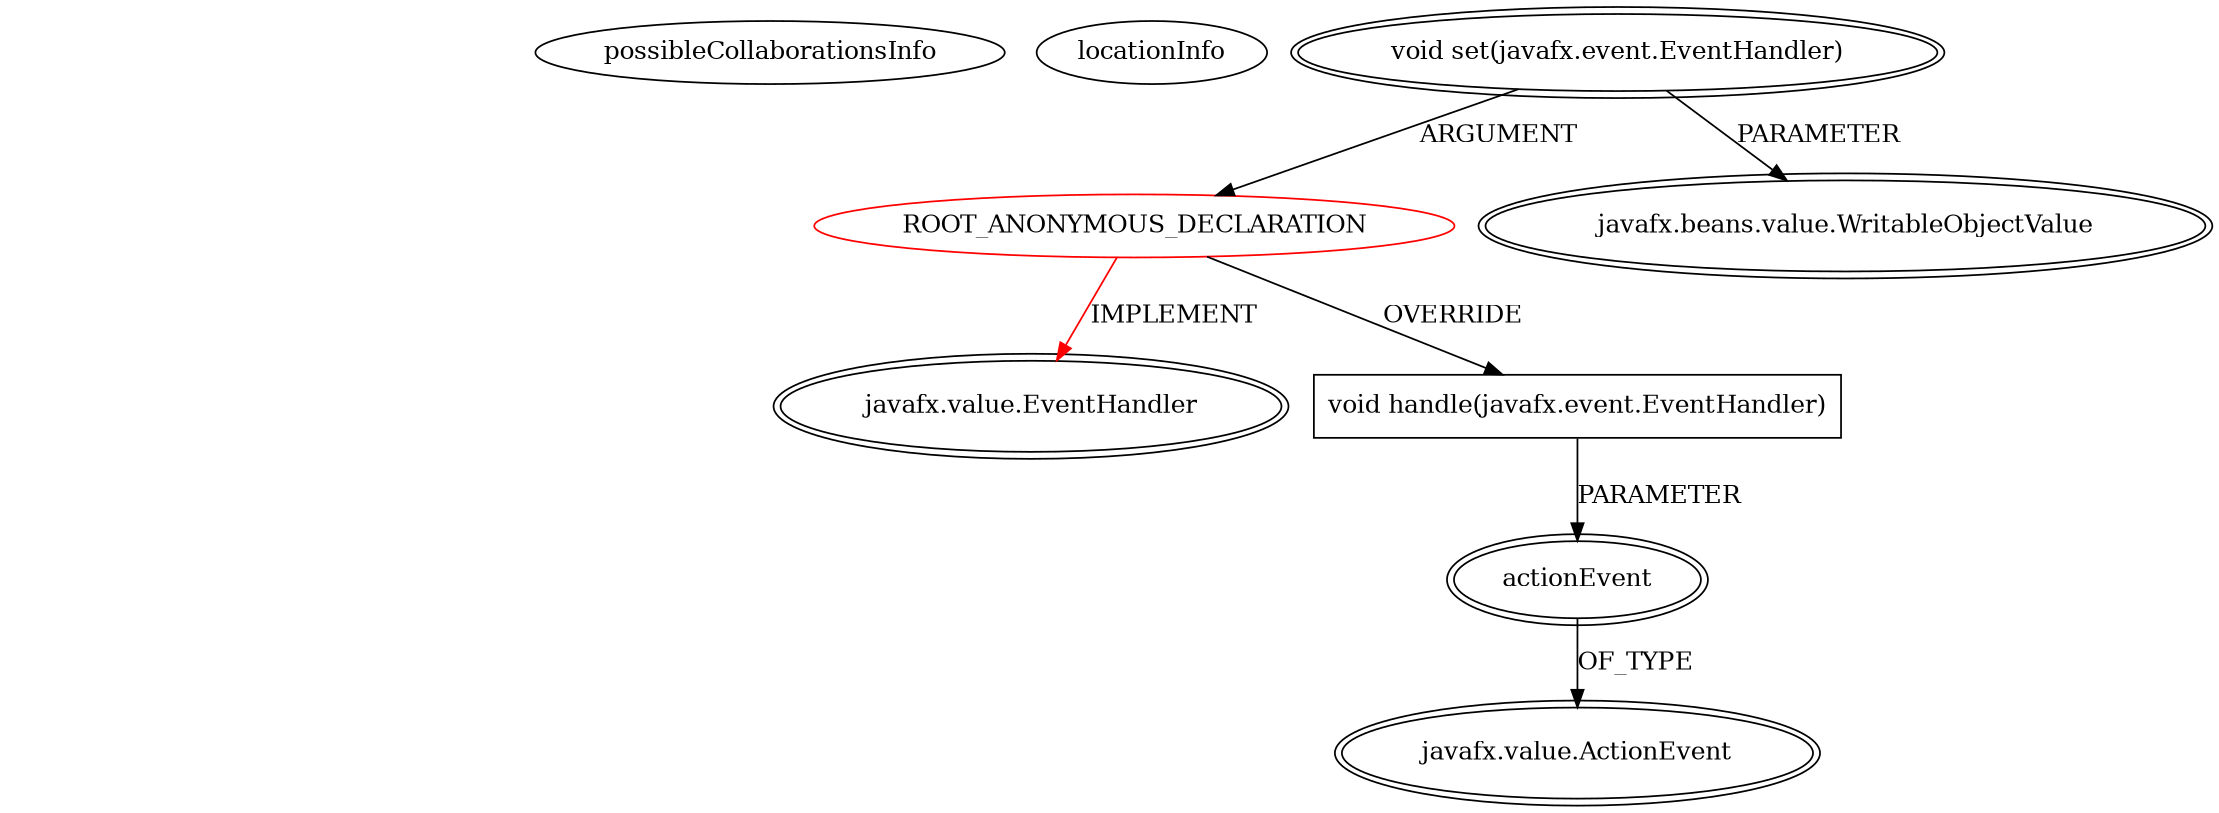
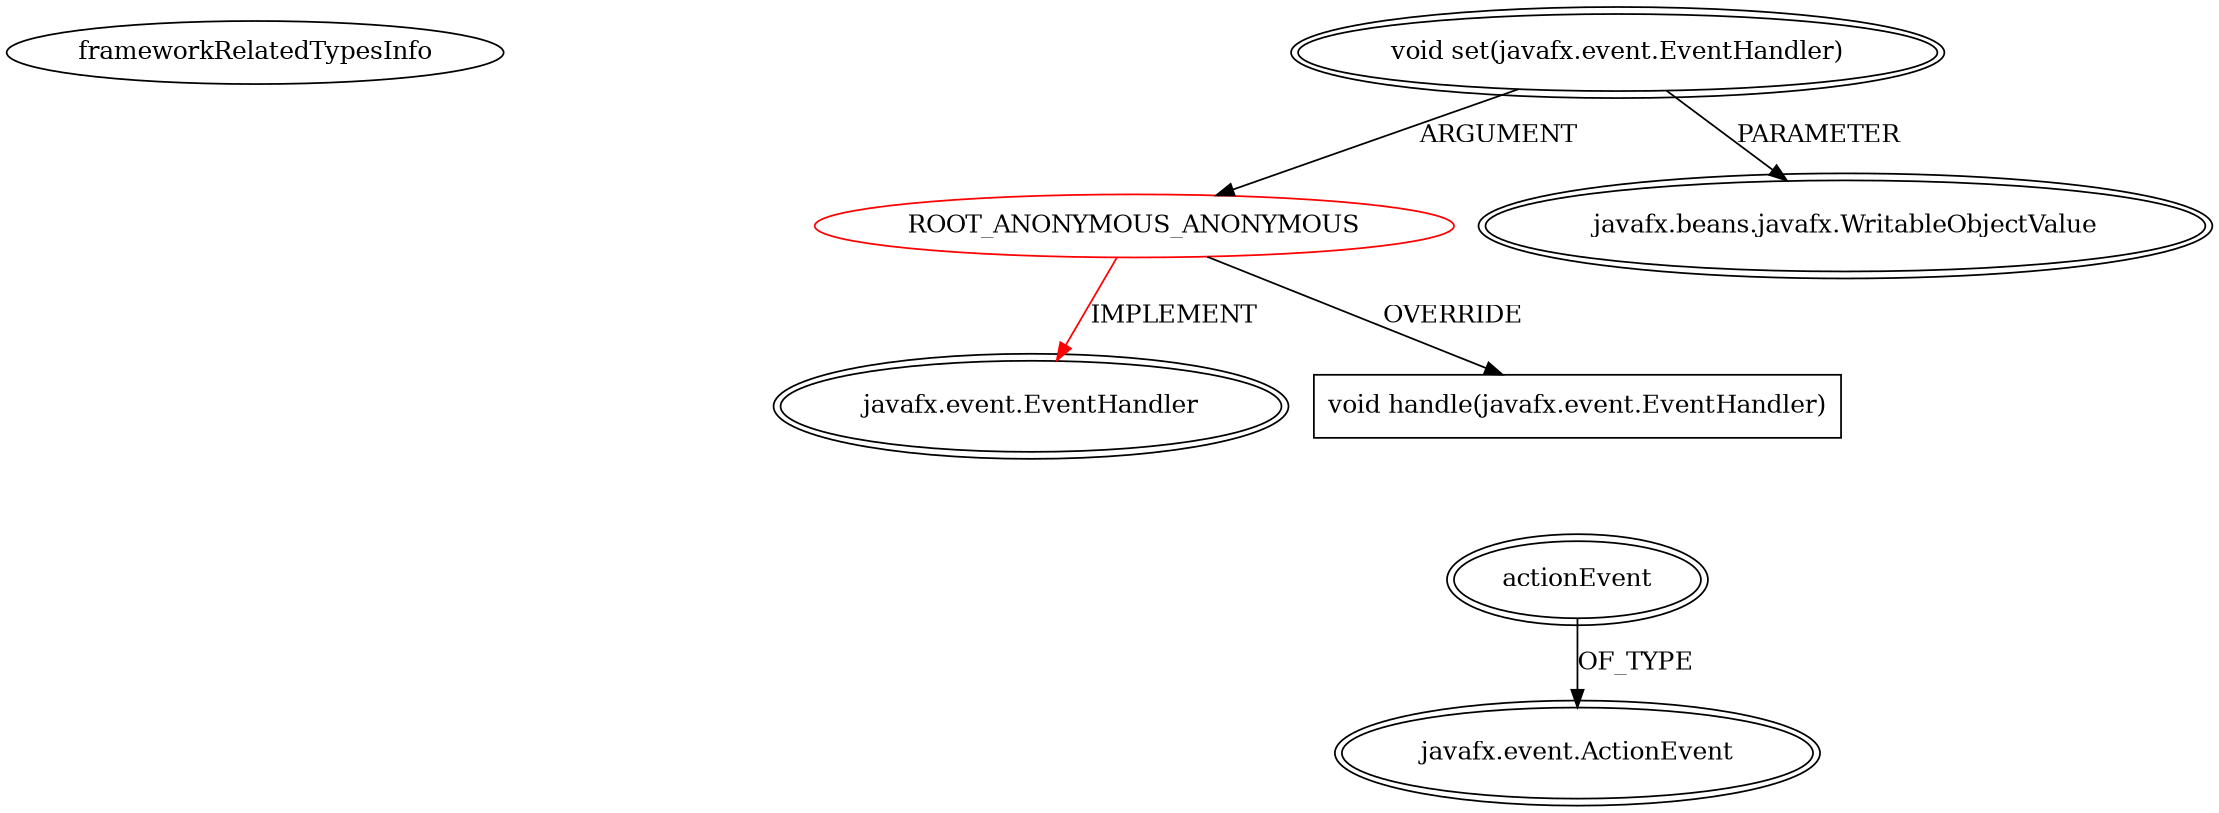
node "frameworkRelatedTypesInfo": added
node "possibleCollaborationsInfo": removed
node "locationInfo": removed
node "ROOT_ANONYMOUS_DECLARATION": label "ROOT_ANONYMOUS_DECLARATION" -> "ROOT_ANONYMOUS_ANONYMOUS"
node "javafx.beans.value.WritableObjectValue": label "javafx.beans.value.WritableObjectValue" -> "javafx.beans.javafx.WritableObjectValue"
node "javafx.value.EventHandler": label "javafx.value.EventHandler" -> "javafx.event.EventHandler"
edge "void handle(javafx.event.EventHandler)" -> "actionEvent": removed, label "PARAMETER"
node "javafx.value.ActionEvent": label "javafx.value.ActionEvent" -> "javafx.event.ActionEvent"
